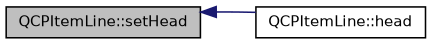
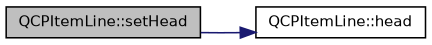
edge "QCPItemLine::head" -> "QCPItemLine::setHead": reversed
